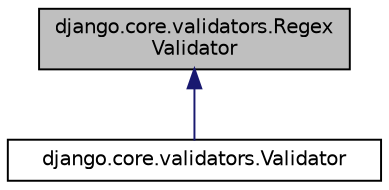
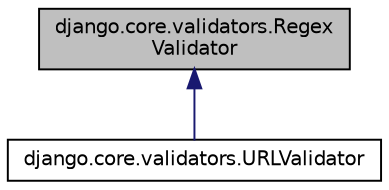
node "django.core.validators.Validator": label "django.core.validators.Validator" -> "django.core.validators.URLValidator"
